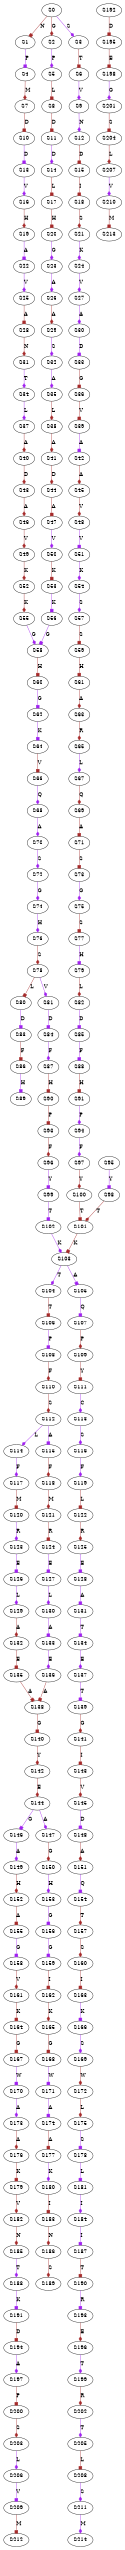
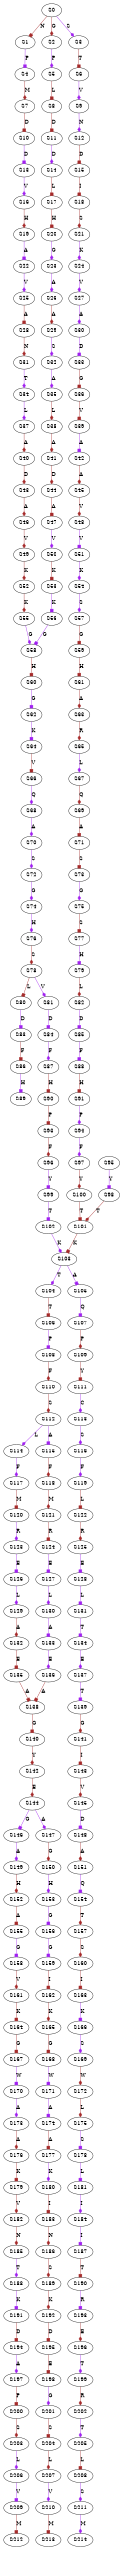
edge "S57" -> "S59": label "S" -> "G"
edge "S128" -> "S131": label "A" -> "L"
edge "S189" -> "S192": added, label "K"
